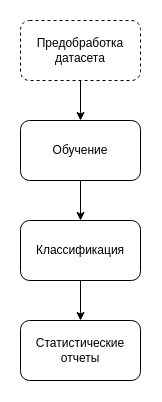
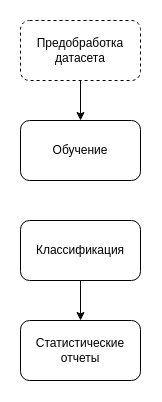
edge "Обучение" -> "Классификация": removed
